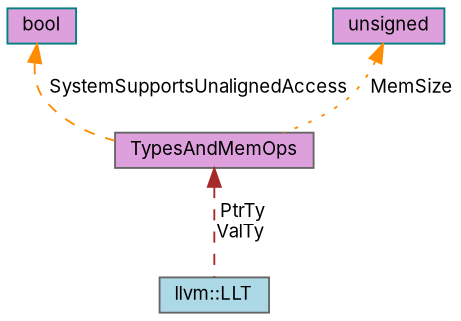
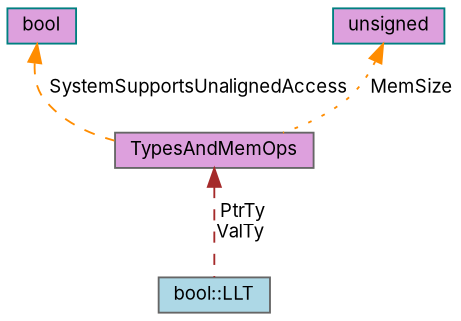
node "llvm::LLT": label "llvm::LLT" -> "bool::LLT"
